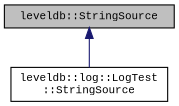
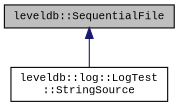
node "leveldb::StringSource": label "leveldb::StringSource" -> "leveldb::SequentialFile"
